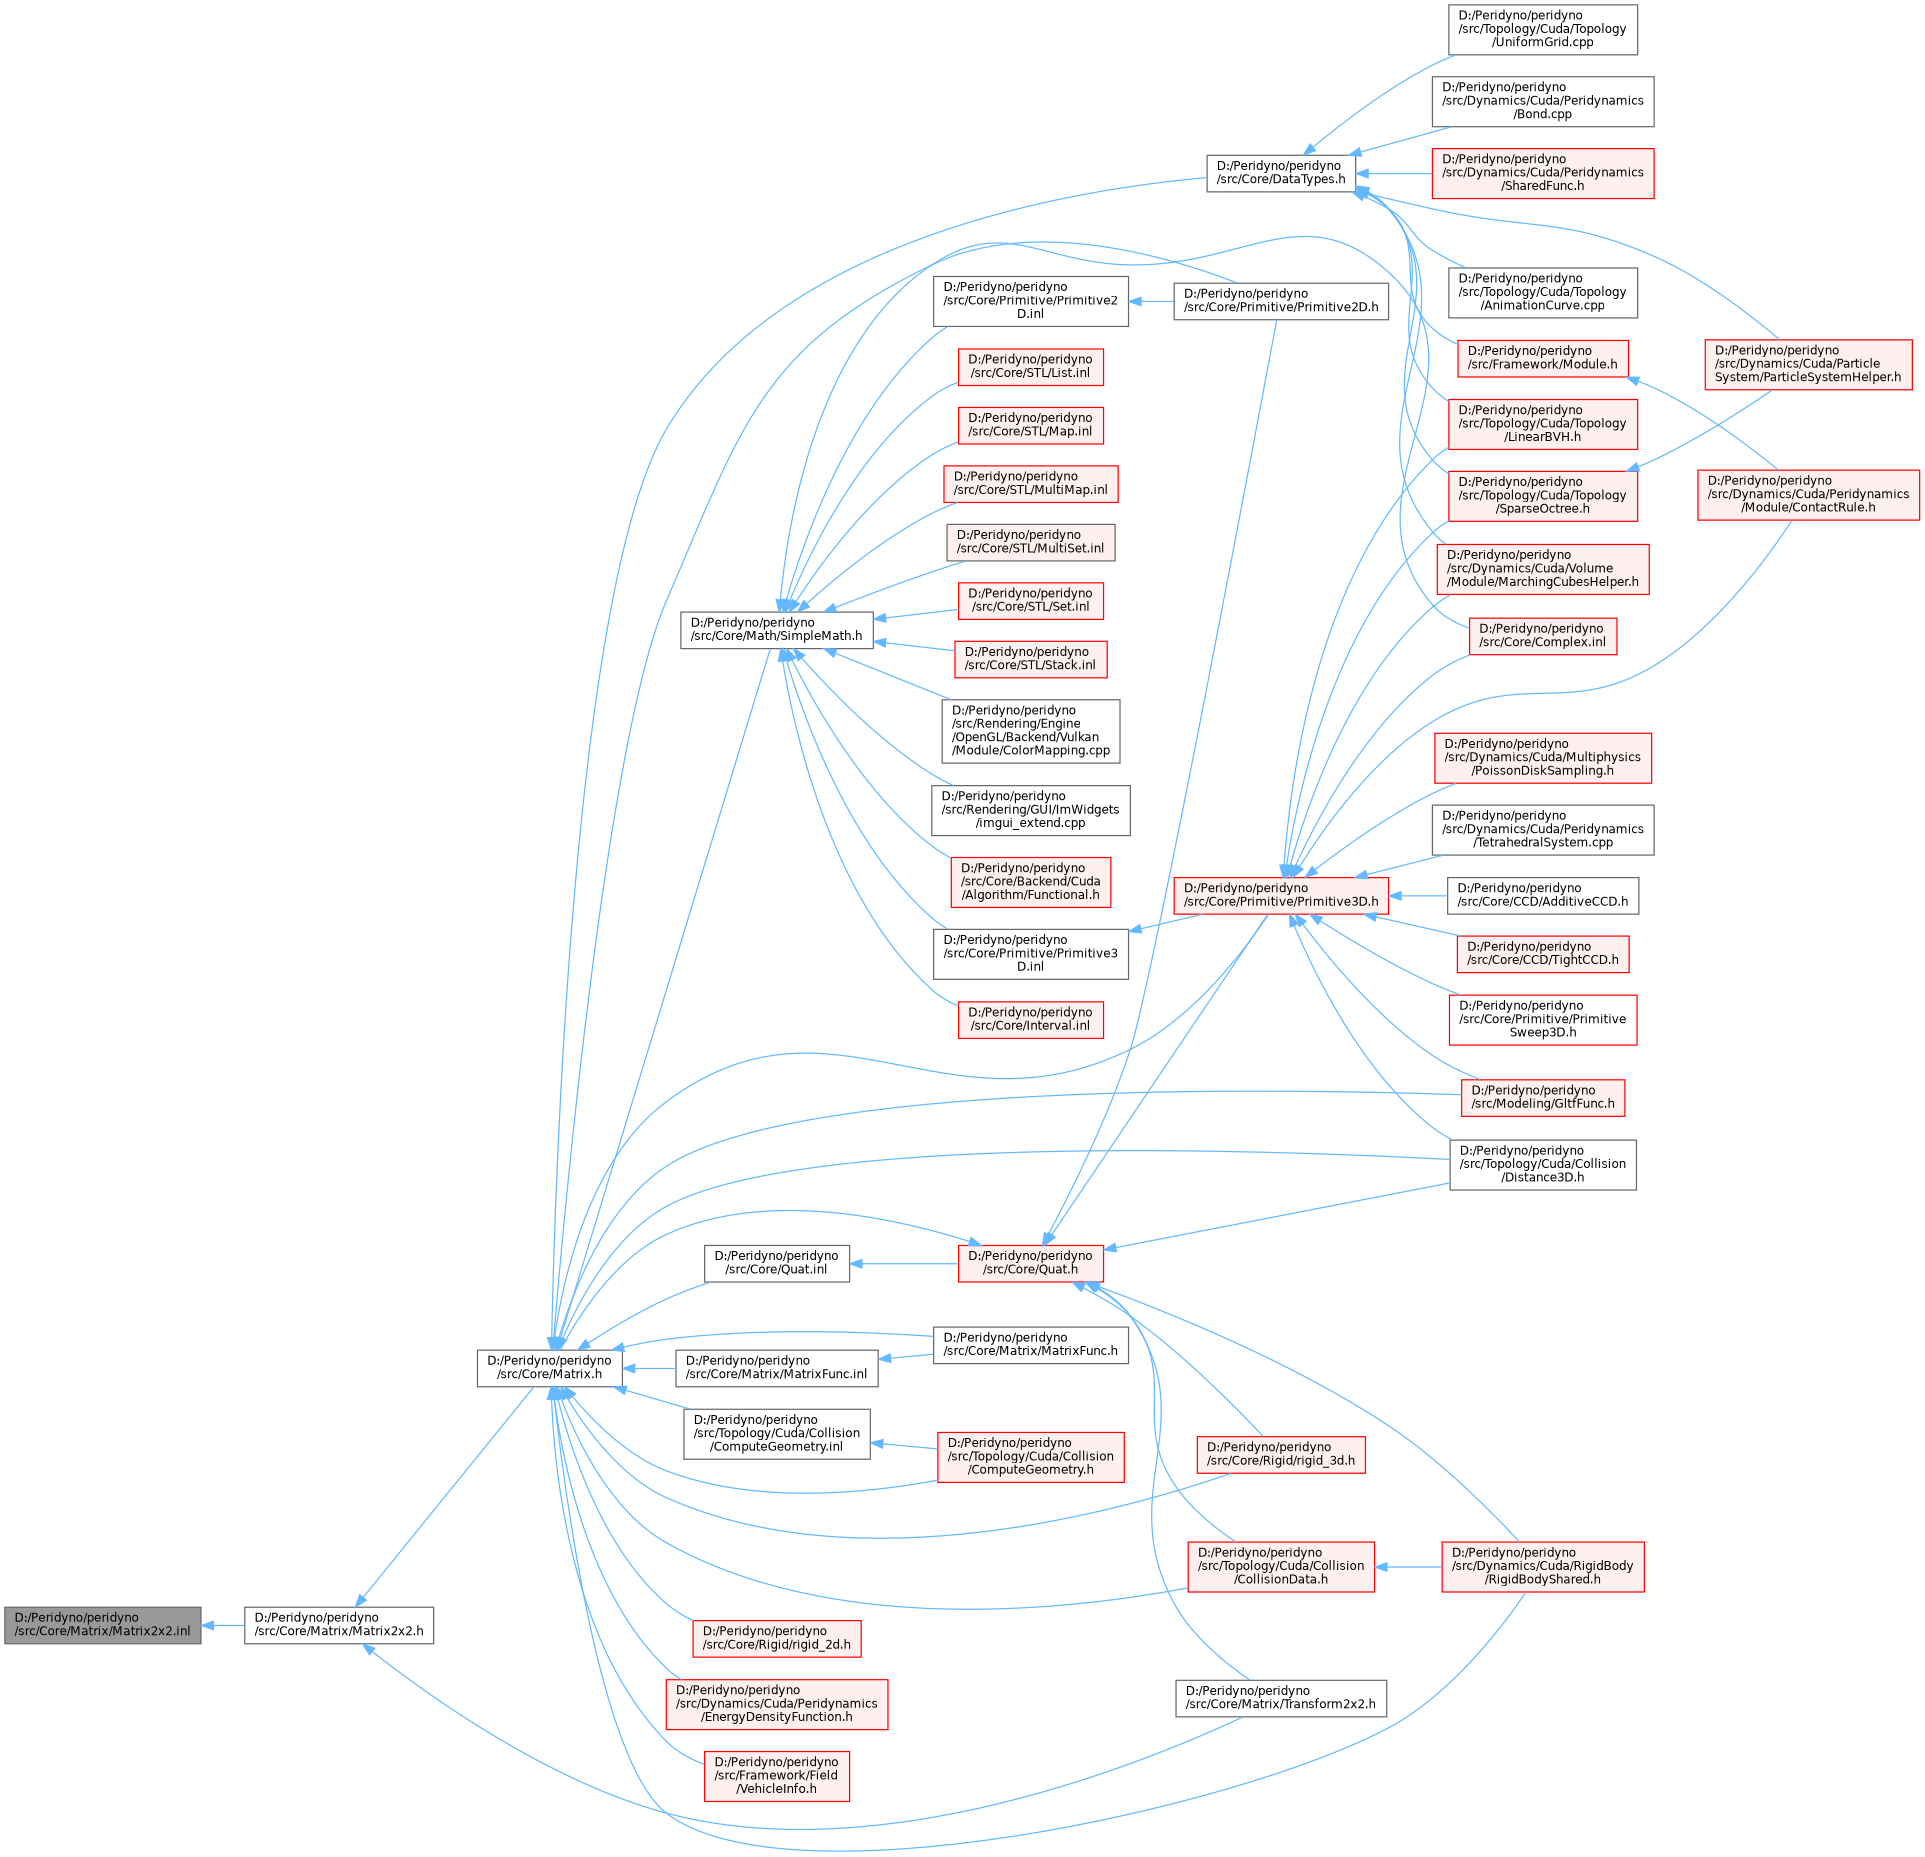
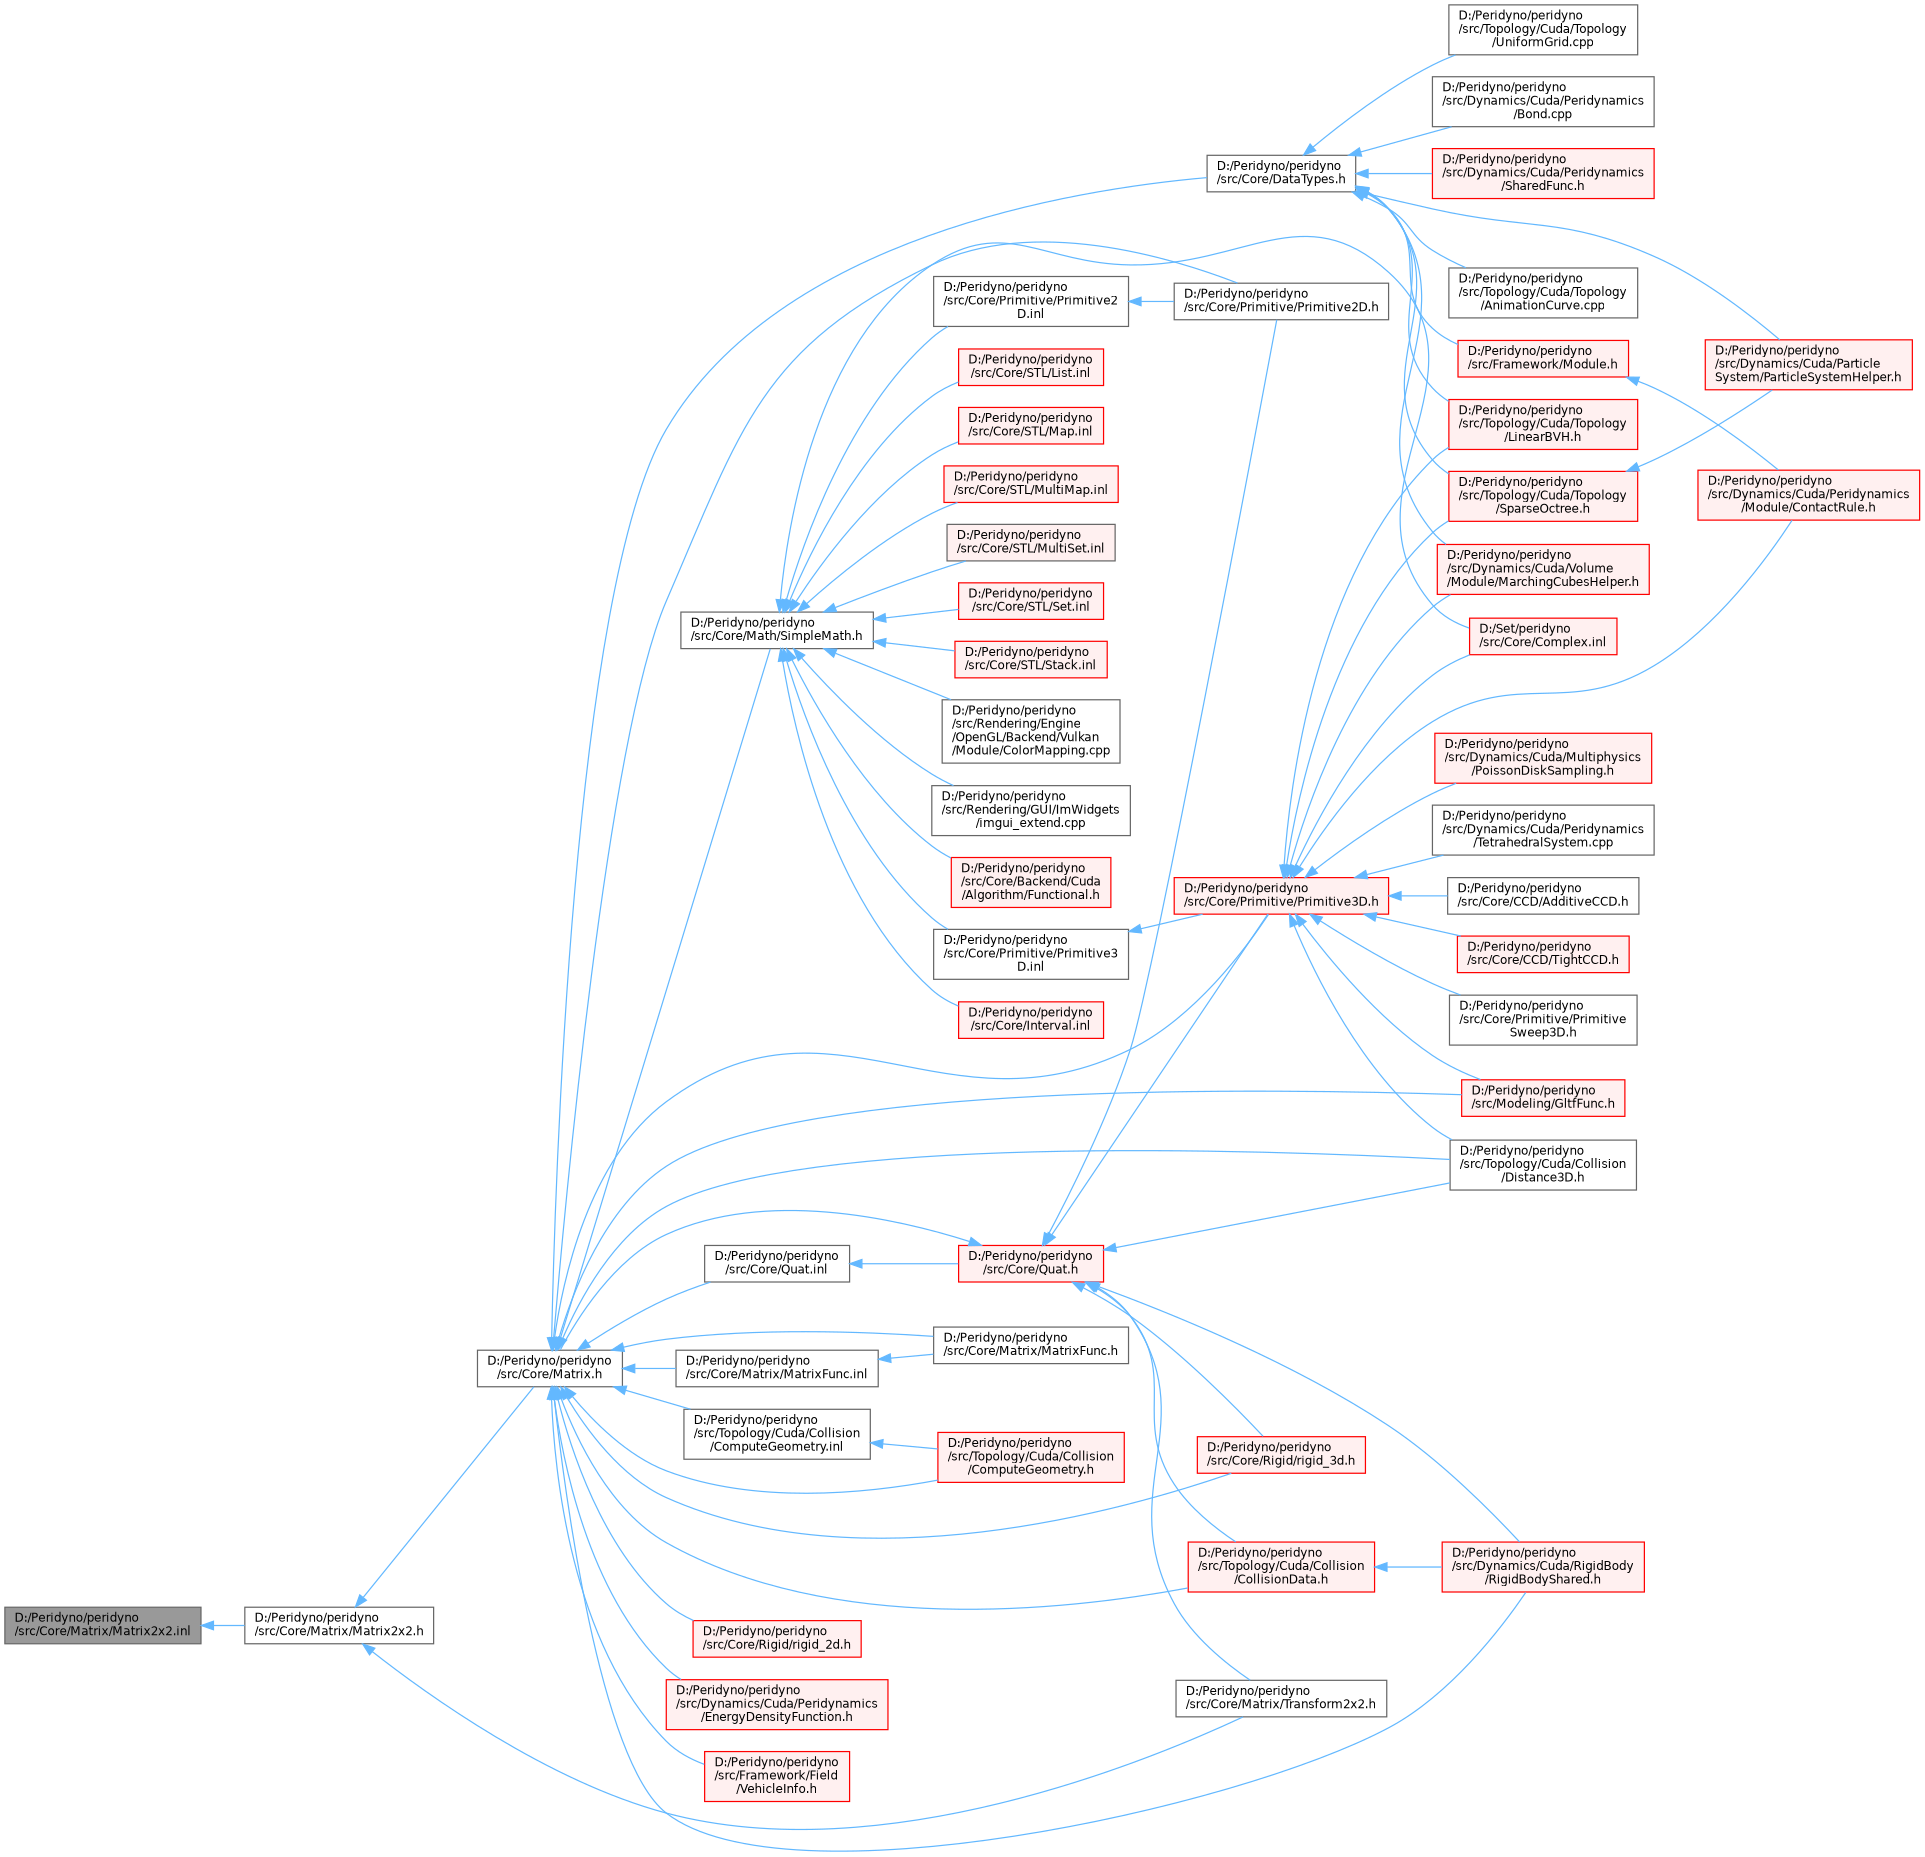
node "D:/Peridyno/peridyno /src/Core/Complex.inl": label "D:/Peridyno/peridyno /src/Core/Complex.inl" -> "D:/Set/peridyno /src/Core/Complex.inl"
node "D:/Peridyno/peridyno /src/Core/Primitive/Primitive Sweep3D.h": color red -> grey40
